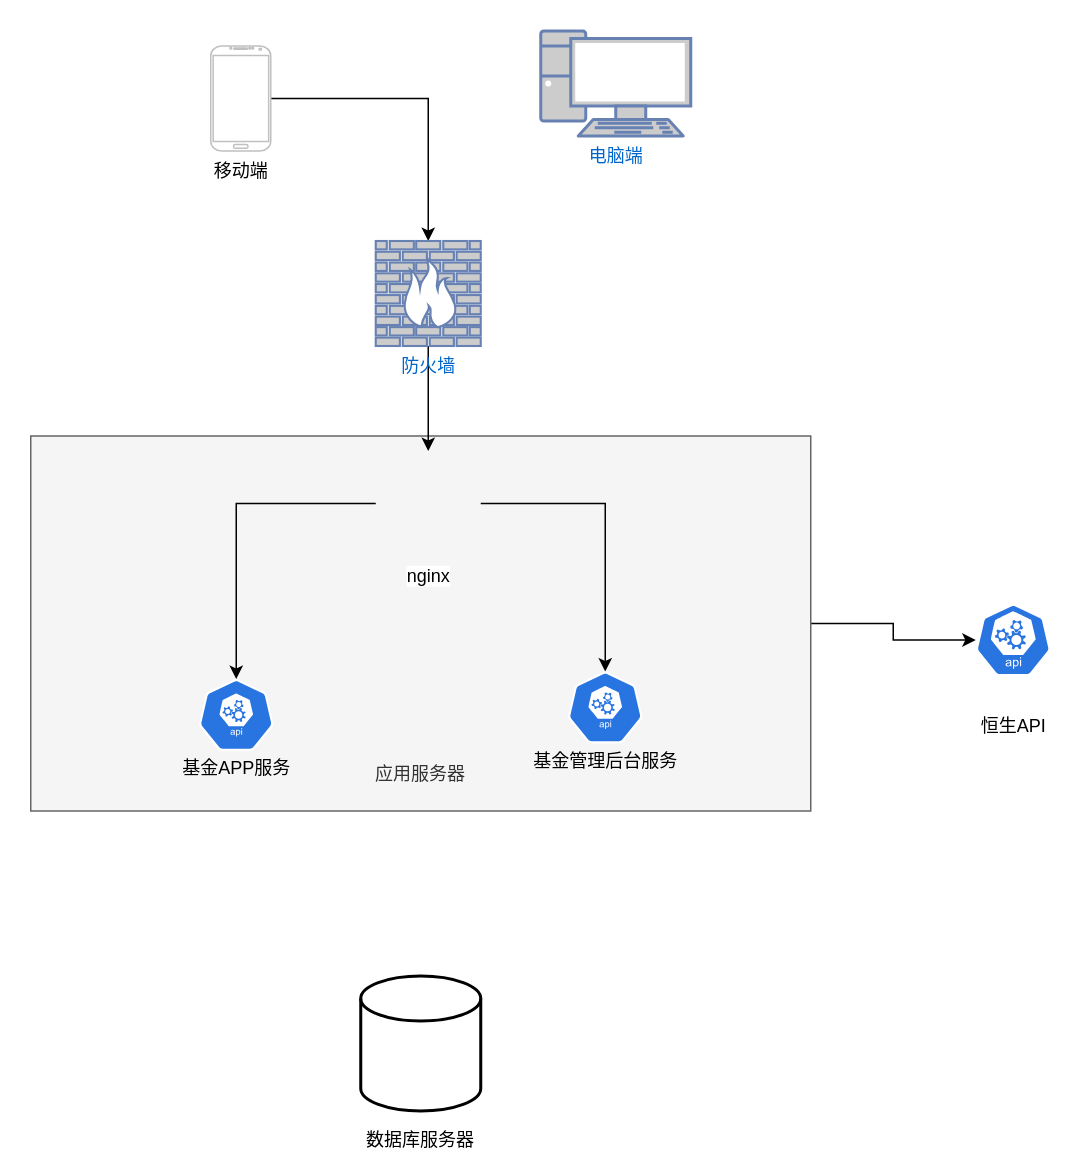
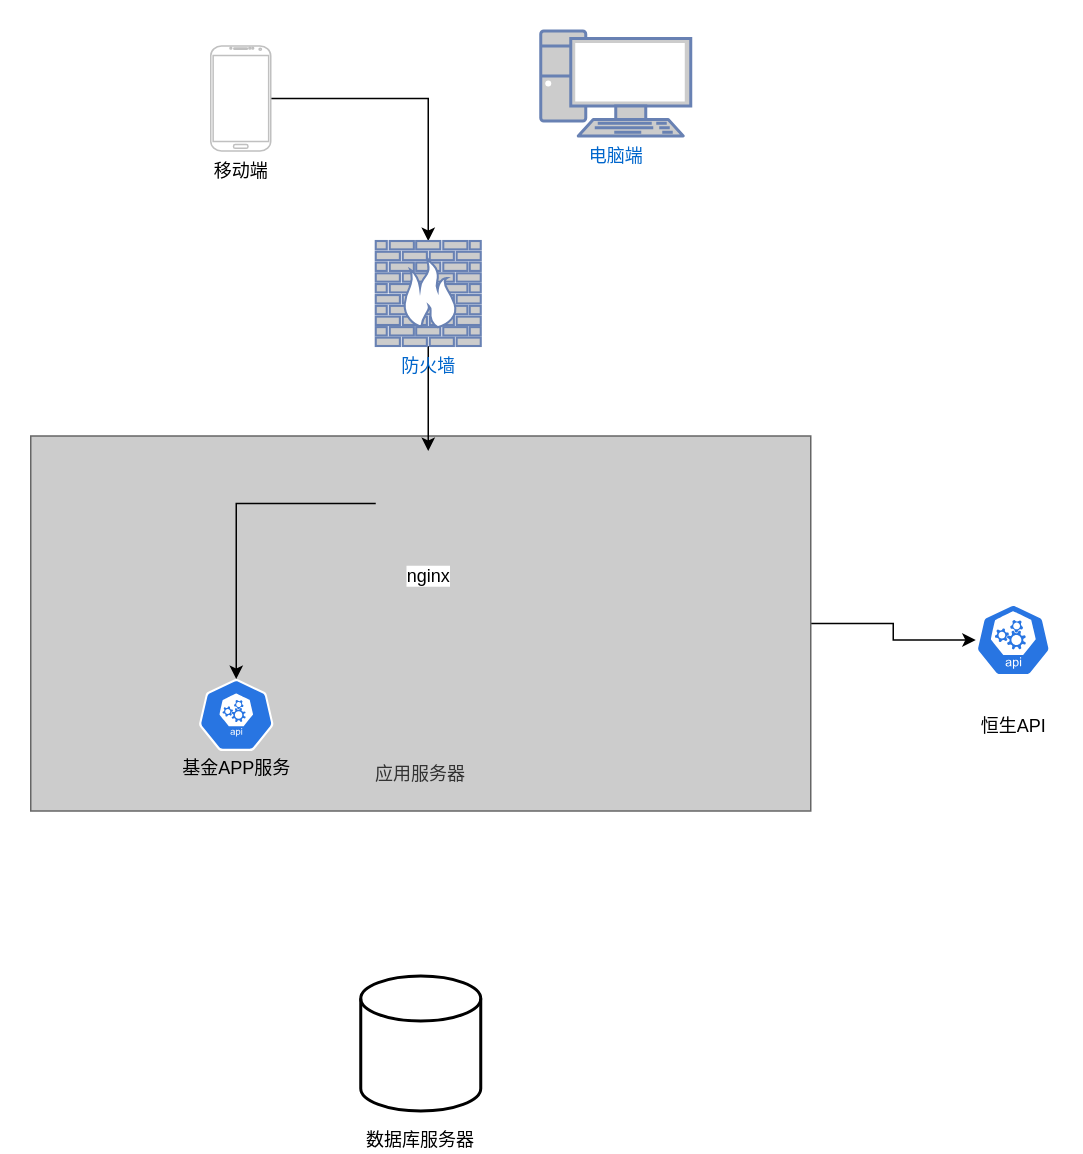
edge "nginx" -> "基金管理后台服务": removed
node "应用服务器": fillcolor #f5f5f5 -> #cccccc
node "基金管理后台服务": removed
